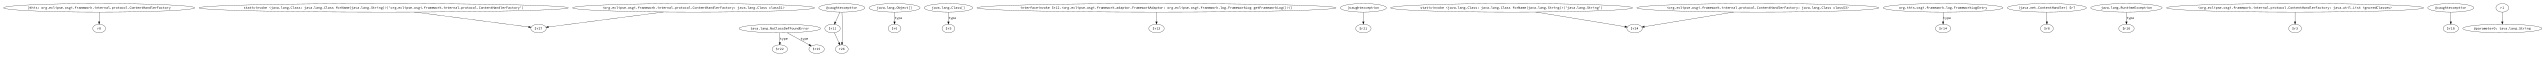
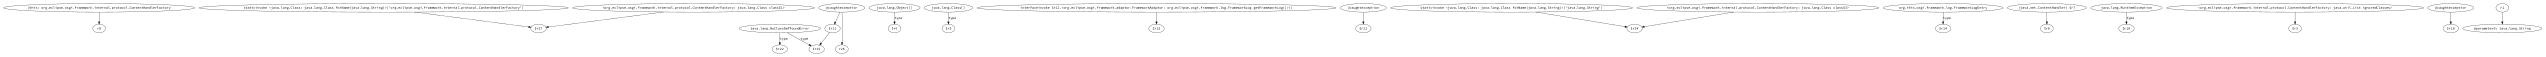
edge "$r11" -> "r26": now "$r11" -> "$r19"
